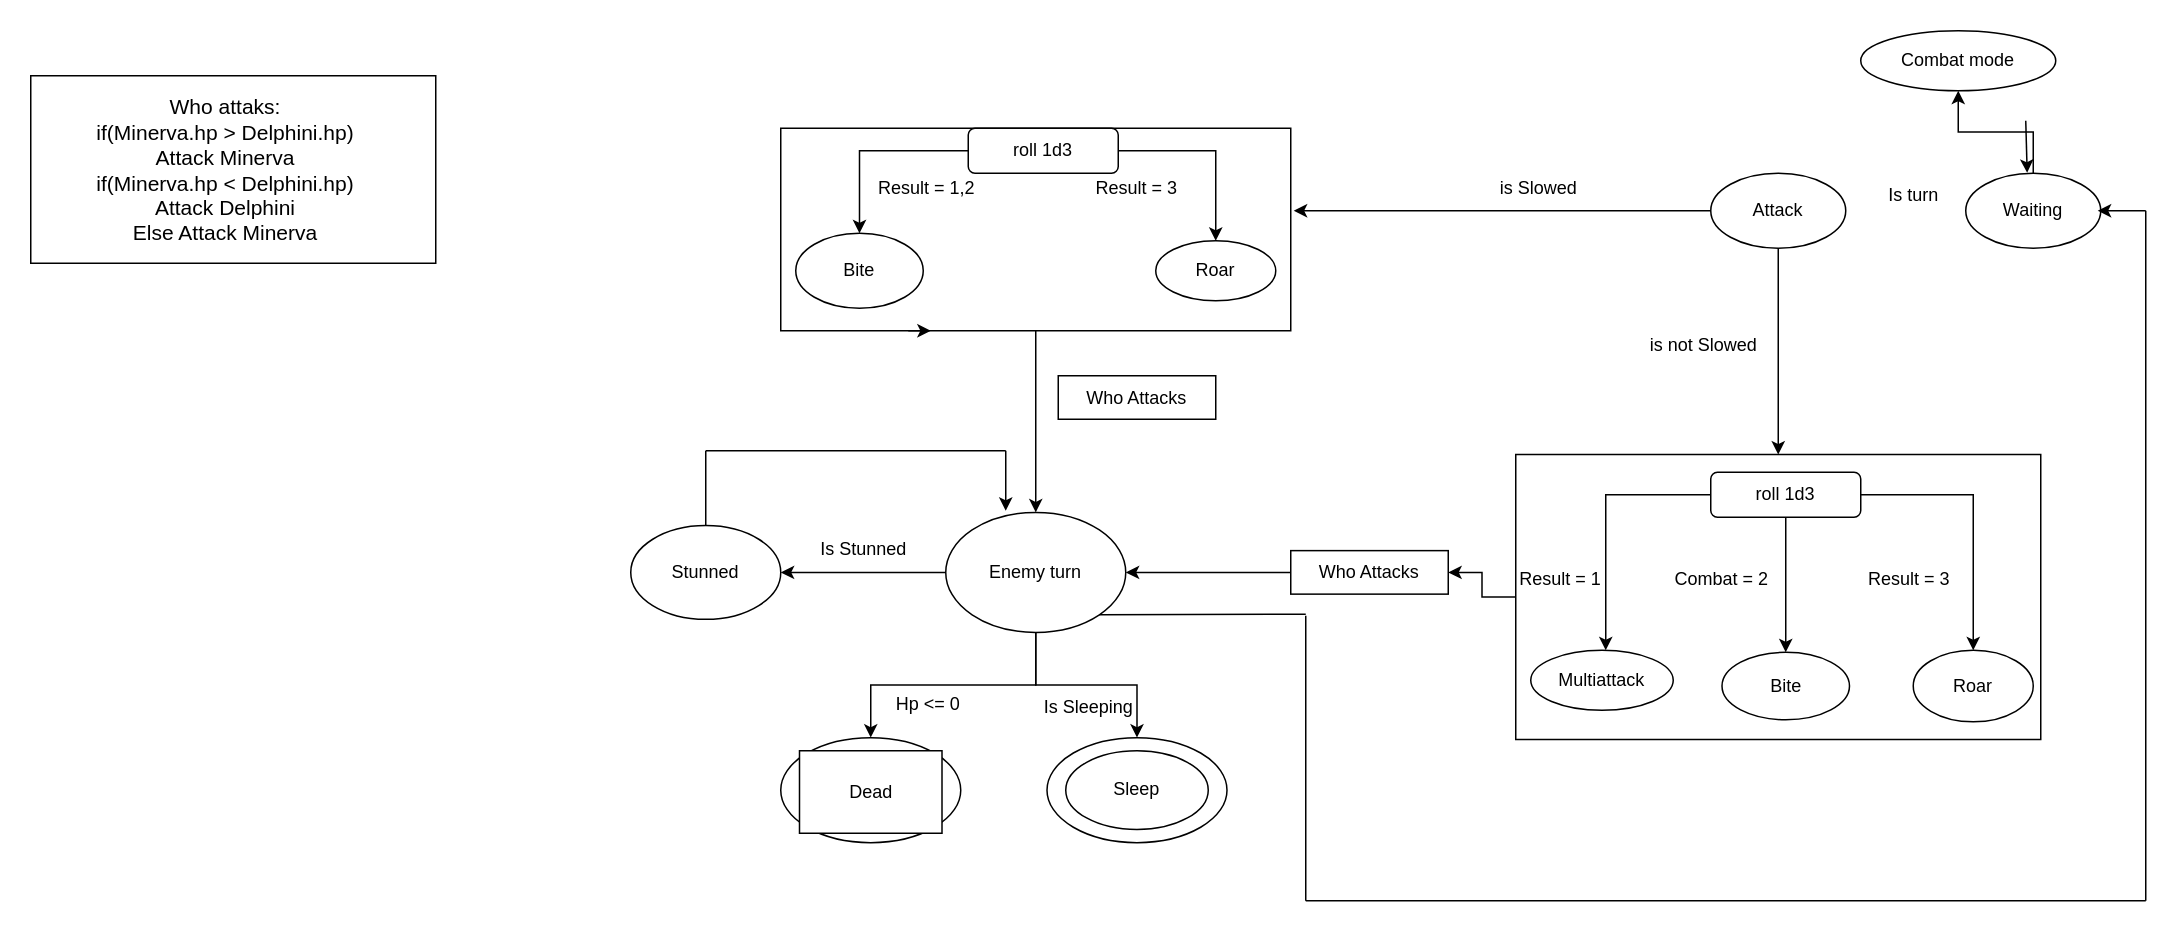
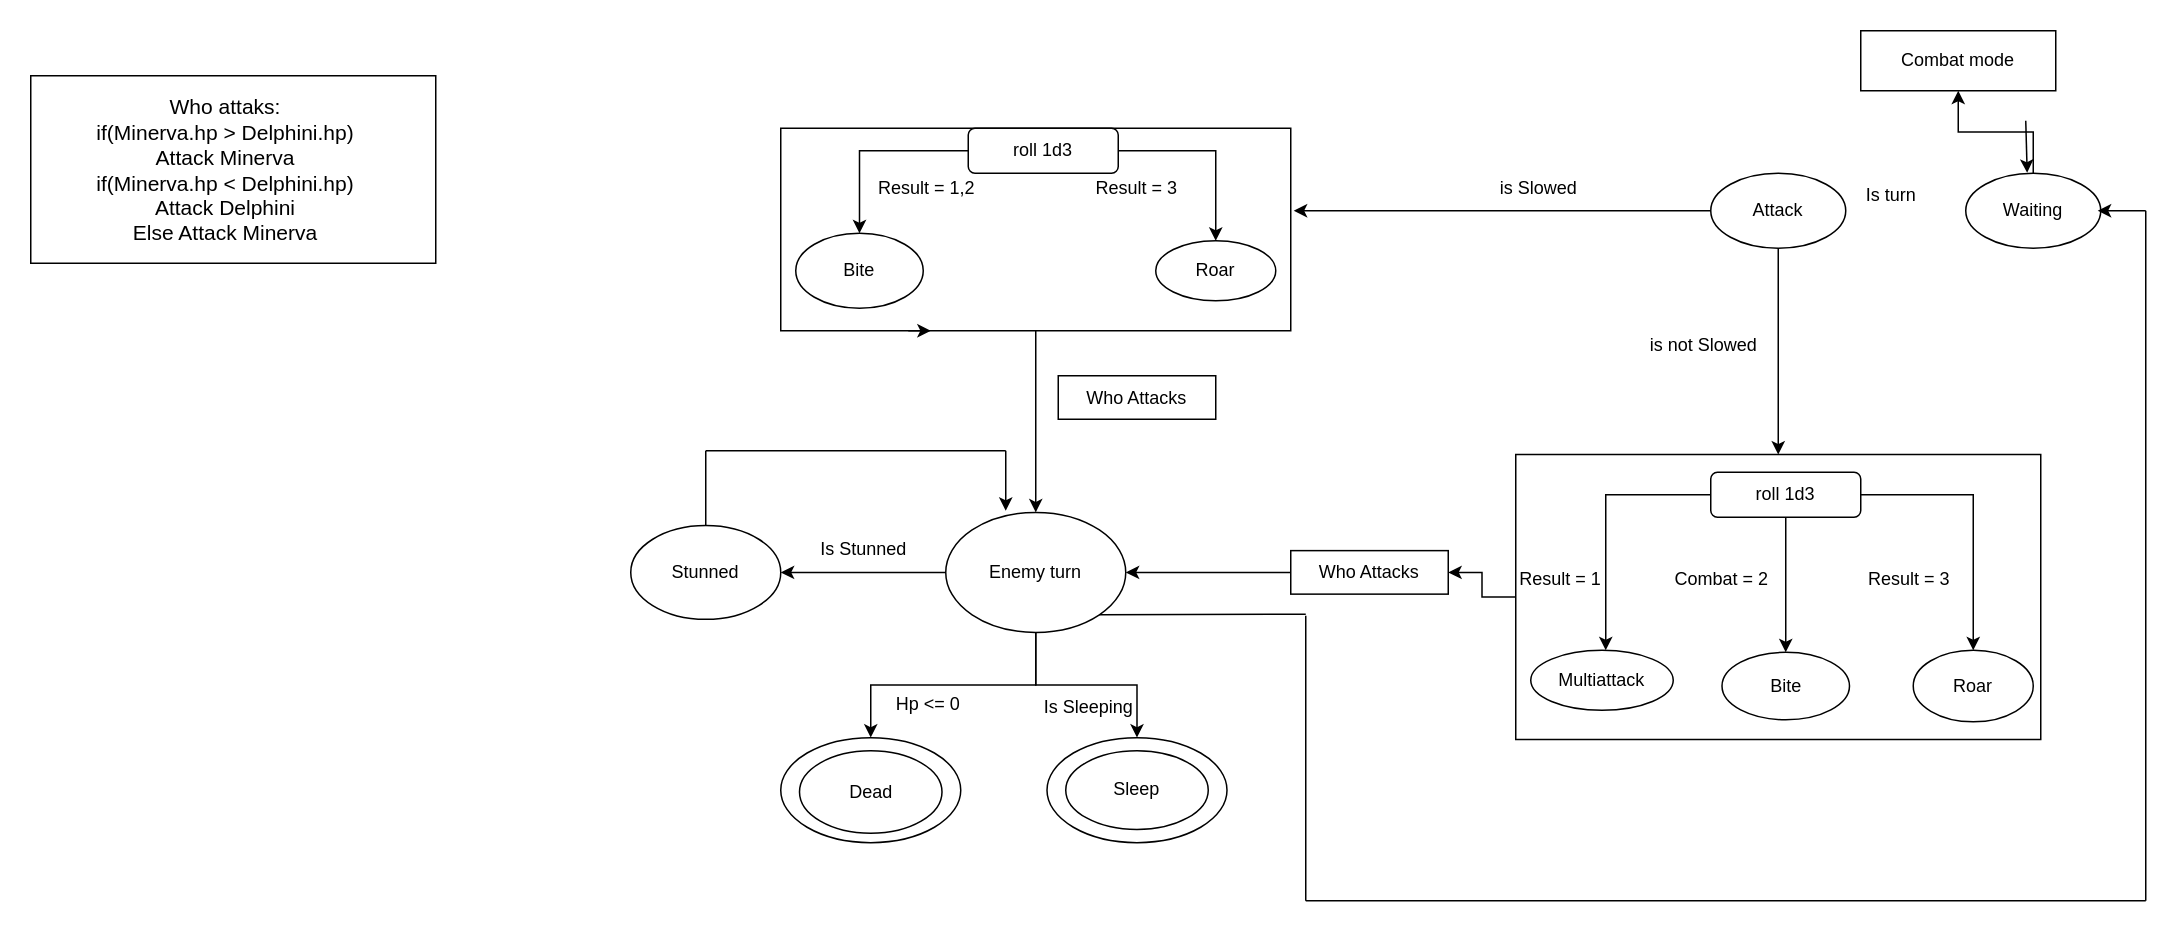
node "Combat mode": shape ellipse -> rectangle
node "Is turn": moved (1913, 196) -> (1891, 196)
node "Dead": shape rectangle -> ellipse
